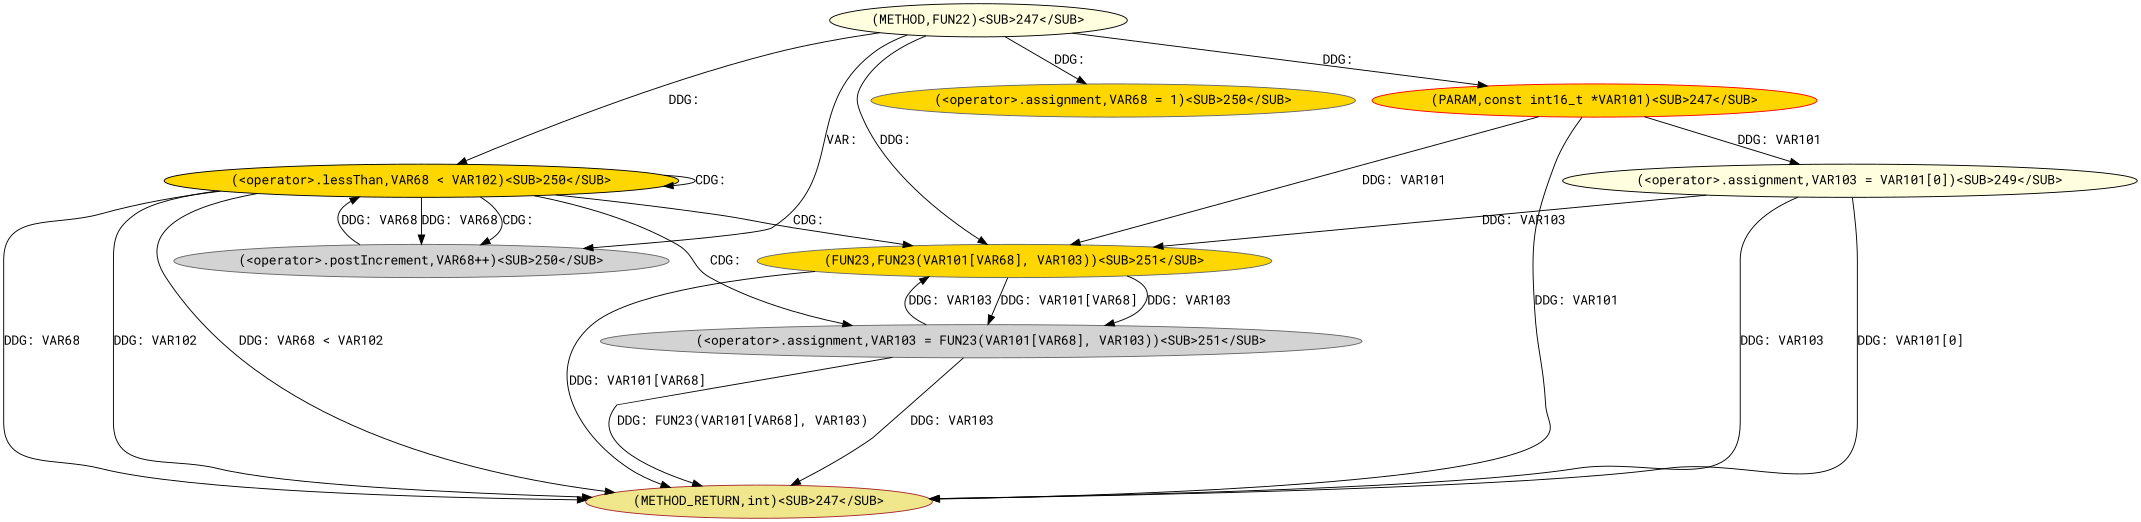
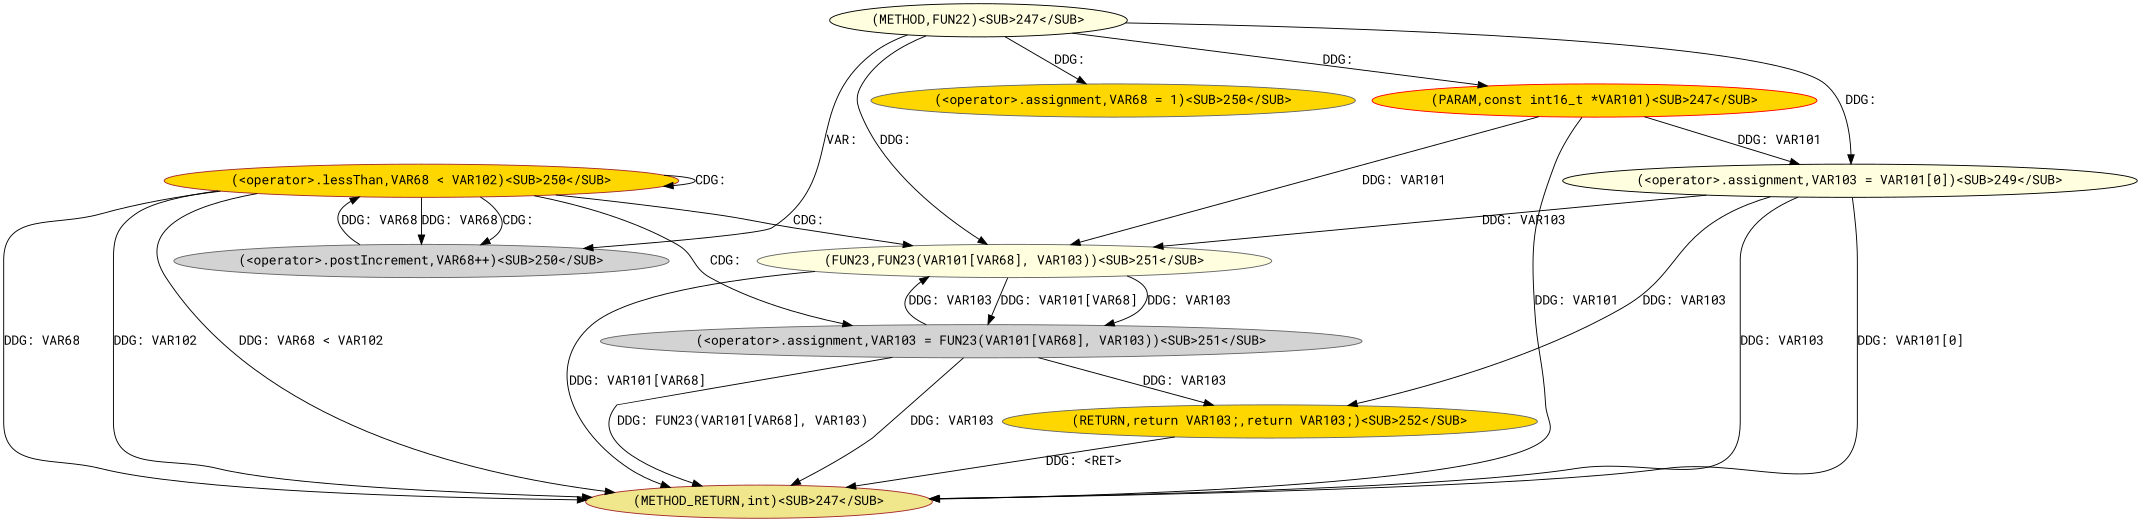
edge "(METHOD,FUN22)<SUB>247</SUB>" -> "(<operator>.lessThan,VAR68 < VAR102)<SUB>250</SUB>": now "(METHOD,FUN22)<SUB>247</SUB>" -> "(<operator>.assignment,VAR103 = VAR101[0])<SUB>249</SUB>"
node "(<operator>.lessThan,VAR68 < VAR102)<SUB>250</SUB>": color black -> brown
node "(FUN23,FUN23(VAR101[VAR68], VAR103))<SUB>251</SUB>": fillcolor gold -> lightyellow
node "(RETURN,return VAR103;,return VAR103;)<SUB>252</SUB>": added
